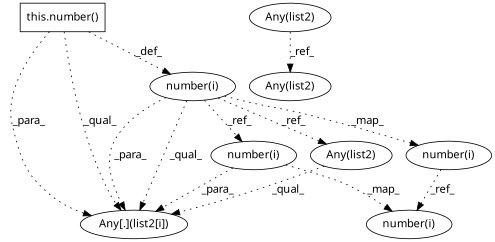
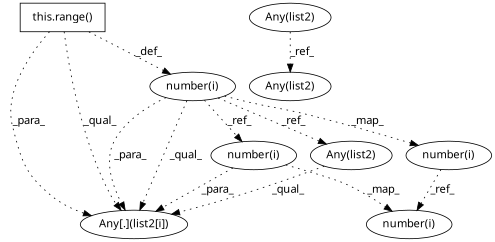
node "this.number()": label "this.number()" -> "this.range()"
